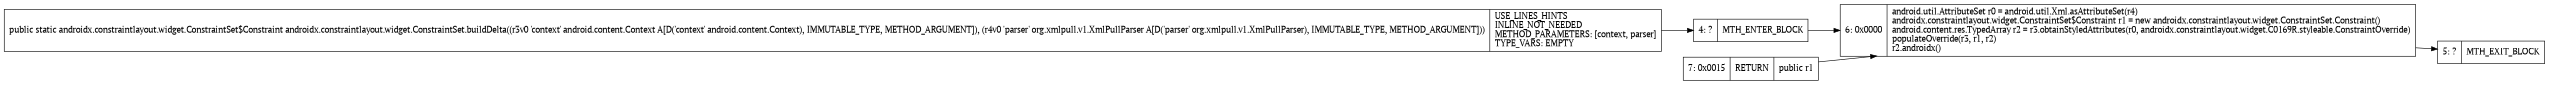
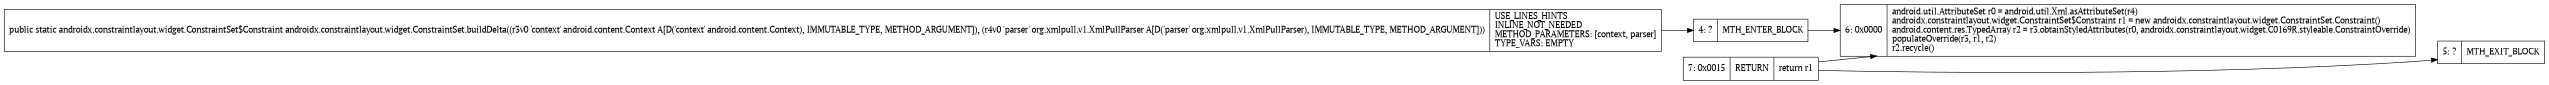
node "6: 0x0000": text "r2.androidx()" -> "r2.recycle()"
edge "6: 0x0000" -> "5: ?": now "7: 0x0015" -> "5: ?"
node "7: 0x0015": text "public r1" -> "return r1"
